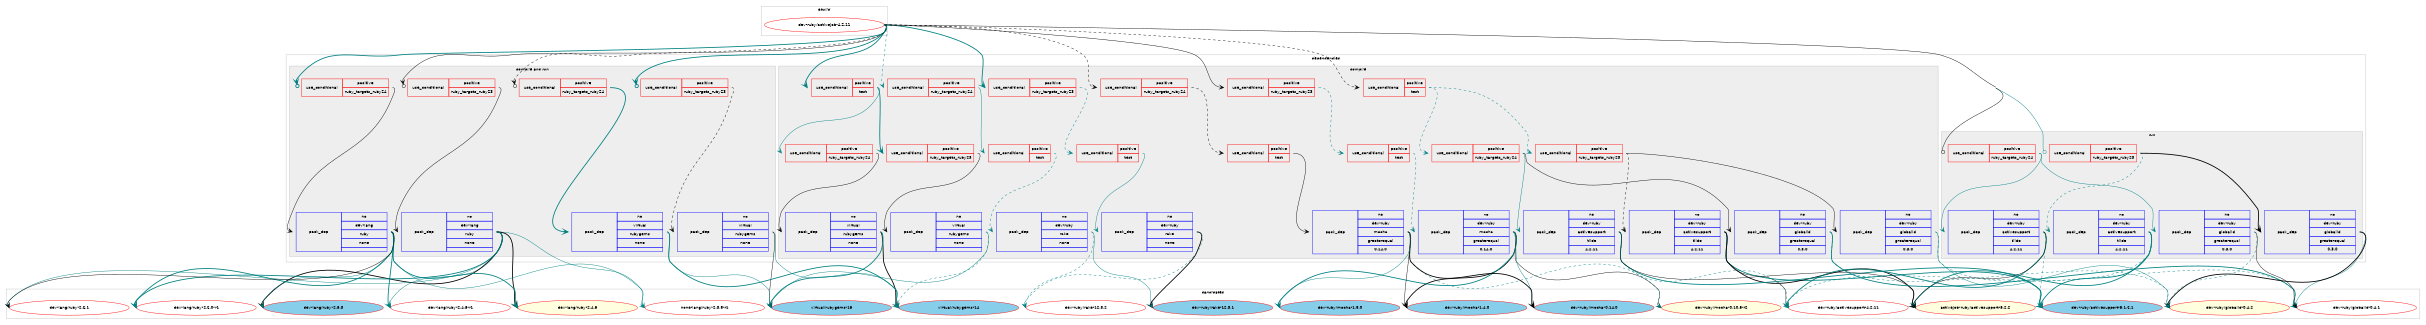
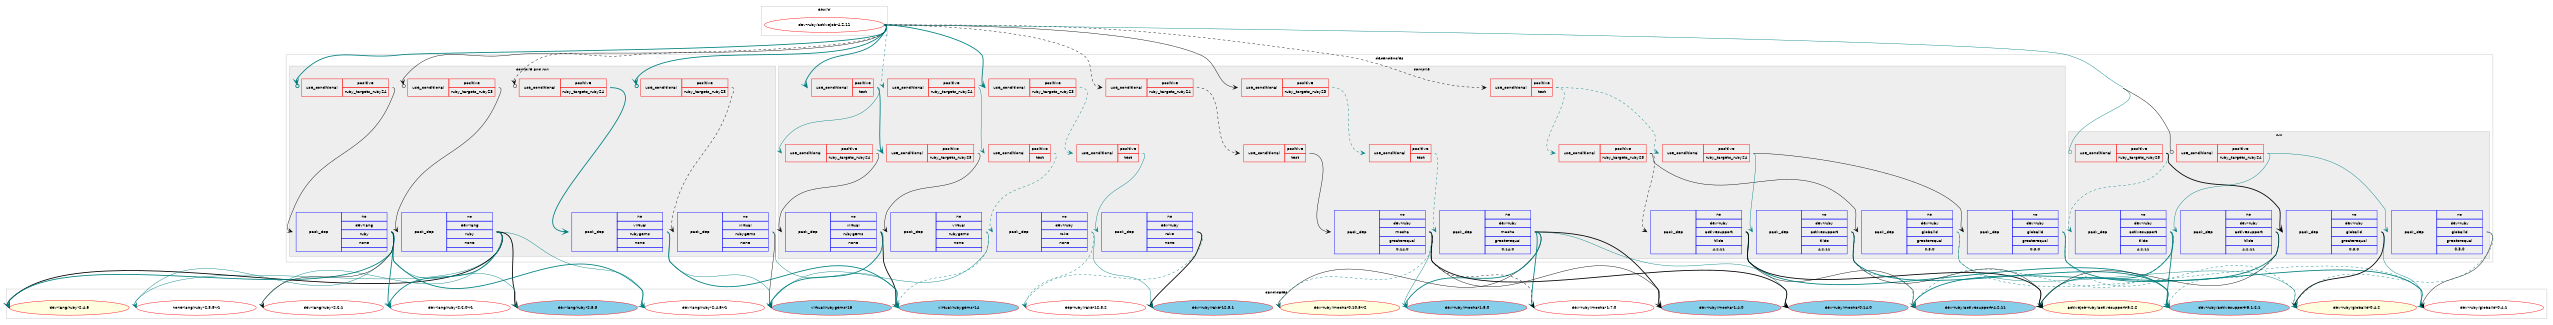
node "dev-ruby/rake-12.3.2": label "dev-ruby/rake-12.3.2" -> "dep-ruby/rake-12.3.2"
node "dev-ruby/mocha-1.7.0": added
node "dev-ruby/activesupport-4.2.11": fillcolor white -> skyblue
